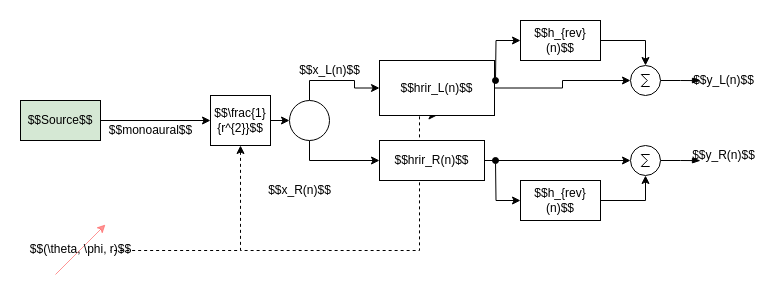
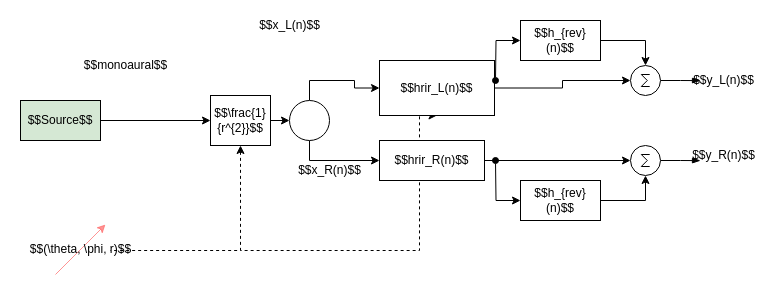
node "$$x_L(n)$$": moved (330, 71) -> (290, 26)
node "$$monoaural$$": moved (151, 131) -> (126, 66)
node "$$x_R(n)$$": moved (300, 191) -> (330, 171)
